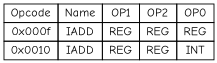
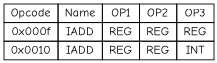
node "Opcode": text "OP0" -> "OP3"
